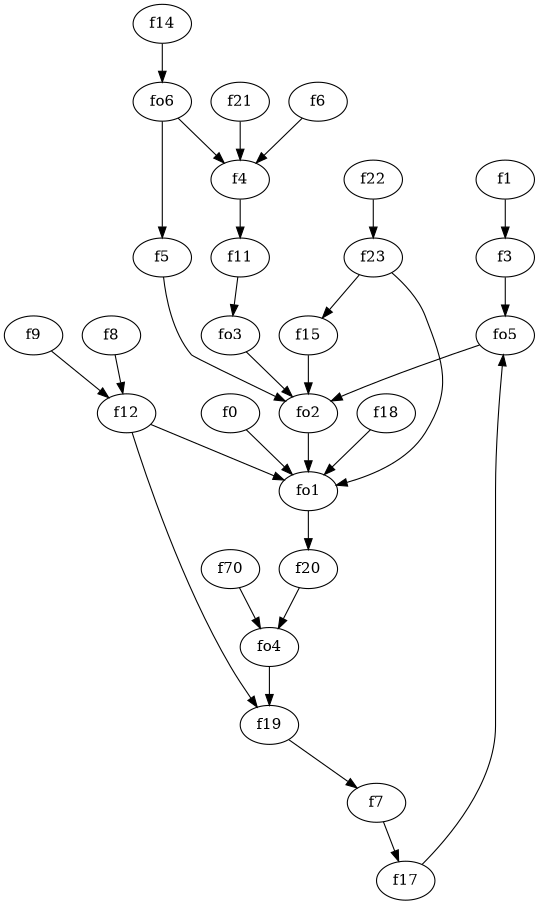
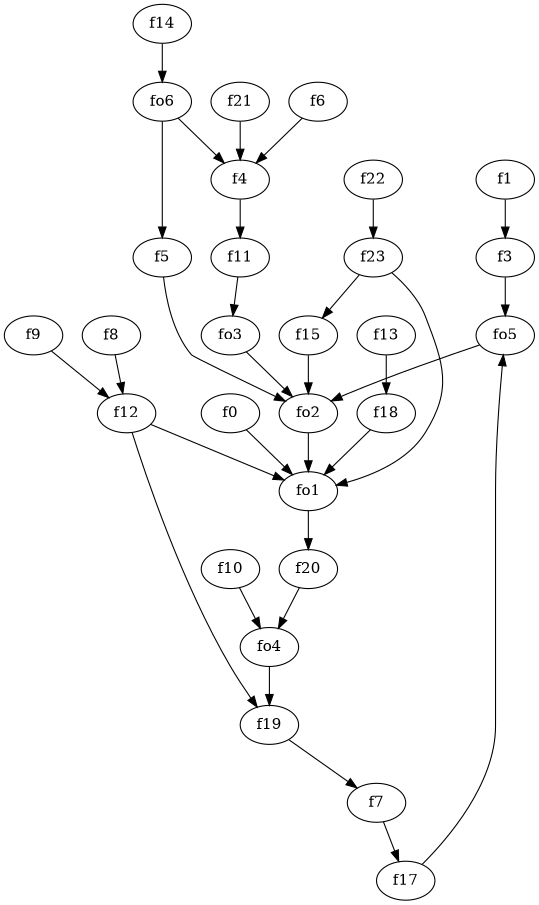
node "f13": added
node "f70": label "f70" -> "f10"
